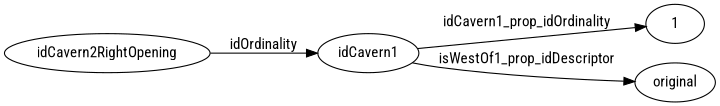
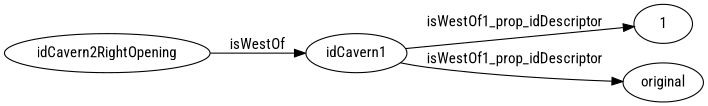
edge "idCavern1" -> "1": label "idCavern1_prop_idOrdinality" -> "isWestOf1_prop_idDescriptor"
edge "idCavern2RightOpening" -> "idCavern1": label "idOrdinality" -> "isWestOf"
